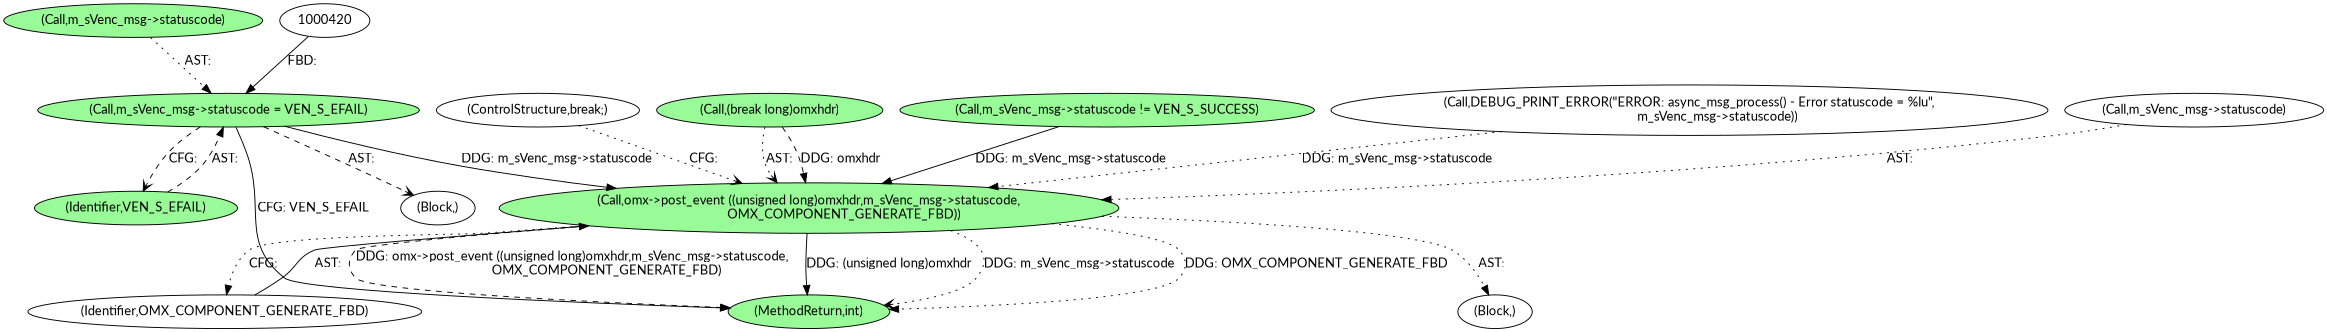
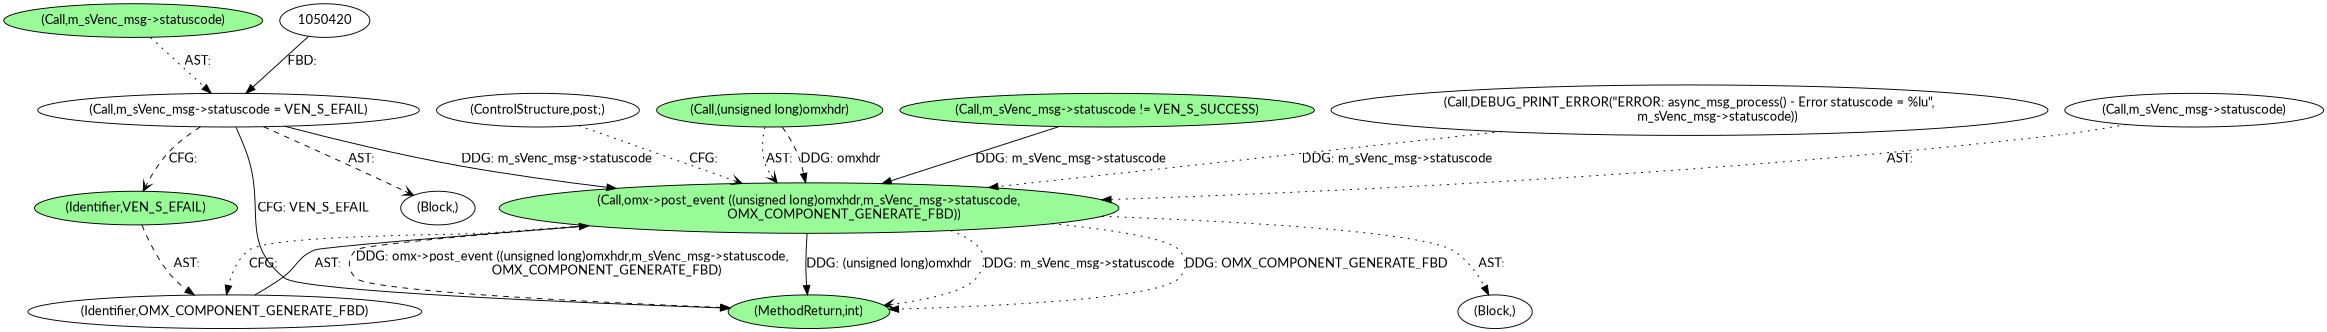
node "1000420": label "1000420" -> "1050420"
node "(Call,m_sVenc_msg->statuscode = VEN_S_EFAIL)": fillcolor palegreen -> white
node "(ControlStructure,break;)": label "(ControlStructure,break;)" -> "(ControlStructure,post;)"
node "(Call,(break long)omxhdr)": label "(Call,(break long)omxhdr)" -> "(Call,(unsigned long)omxhdr)"
edge "(Identifier,VEN_S_EFAIL)" -> "(Call,m_sVenc_msg->statuscode = VEN_S_EFAIL)": now "(Identifier,VEN_S_EFAIL)" -> "(Identifier,OMX_COMPONENT_GENERATE_FBD)"
